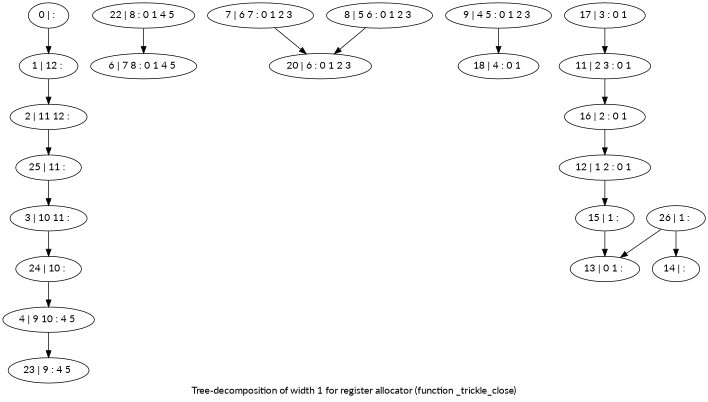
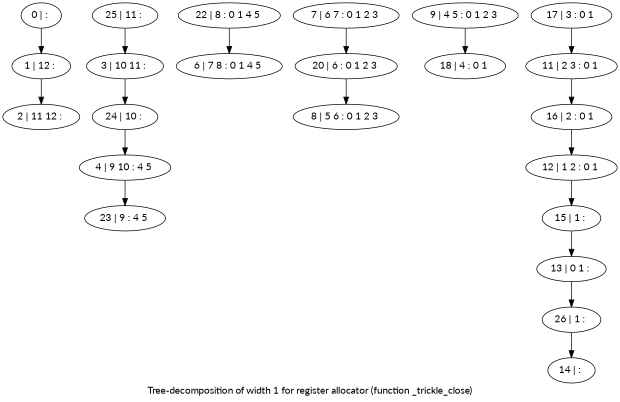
edge "8 | 5 6 : 0 1 2 3" -> "20 | 6 : 0 1 2 3": reversed
edge "2 | 11 12 :" -> "25 | 11 :": removed
edge "26 | 1 :" -> "13 | 0 1 :": reversed
